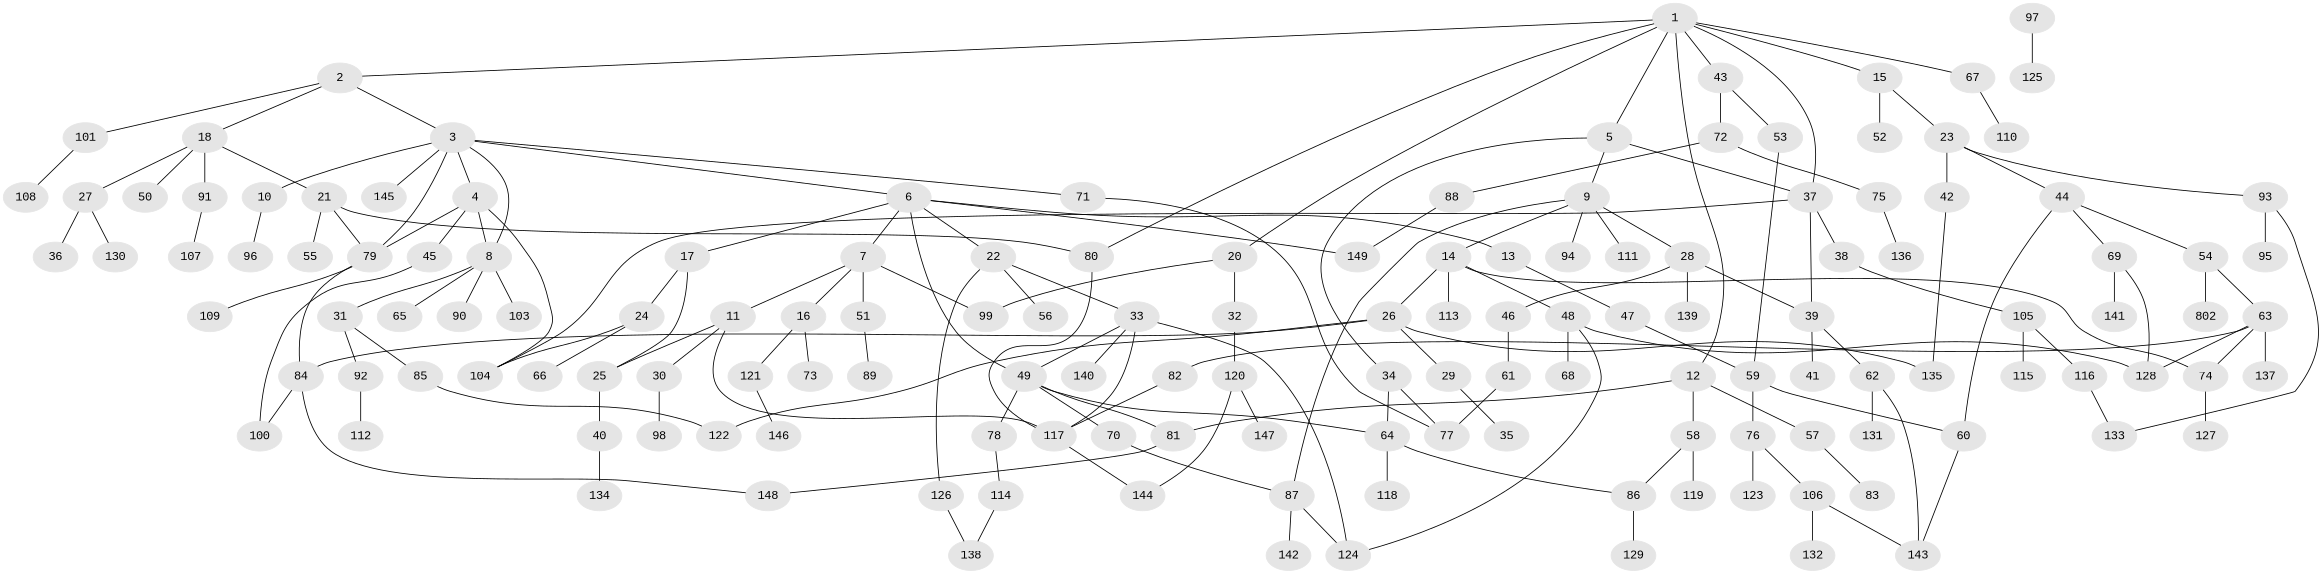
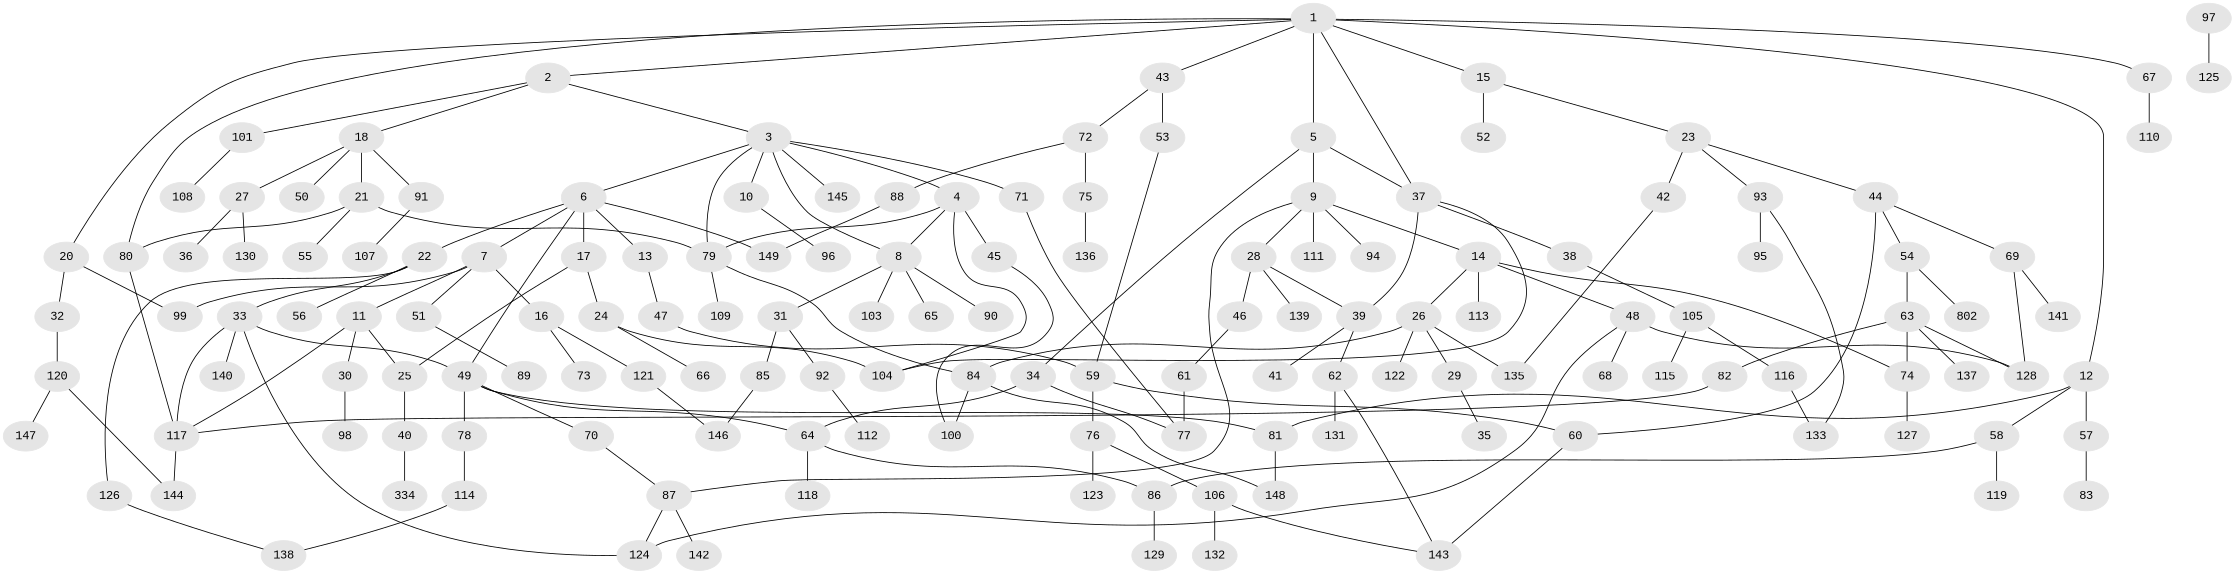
edge "85" -- "122": now "85" -- "146"
node "134": label "134" -> "334"
